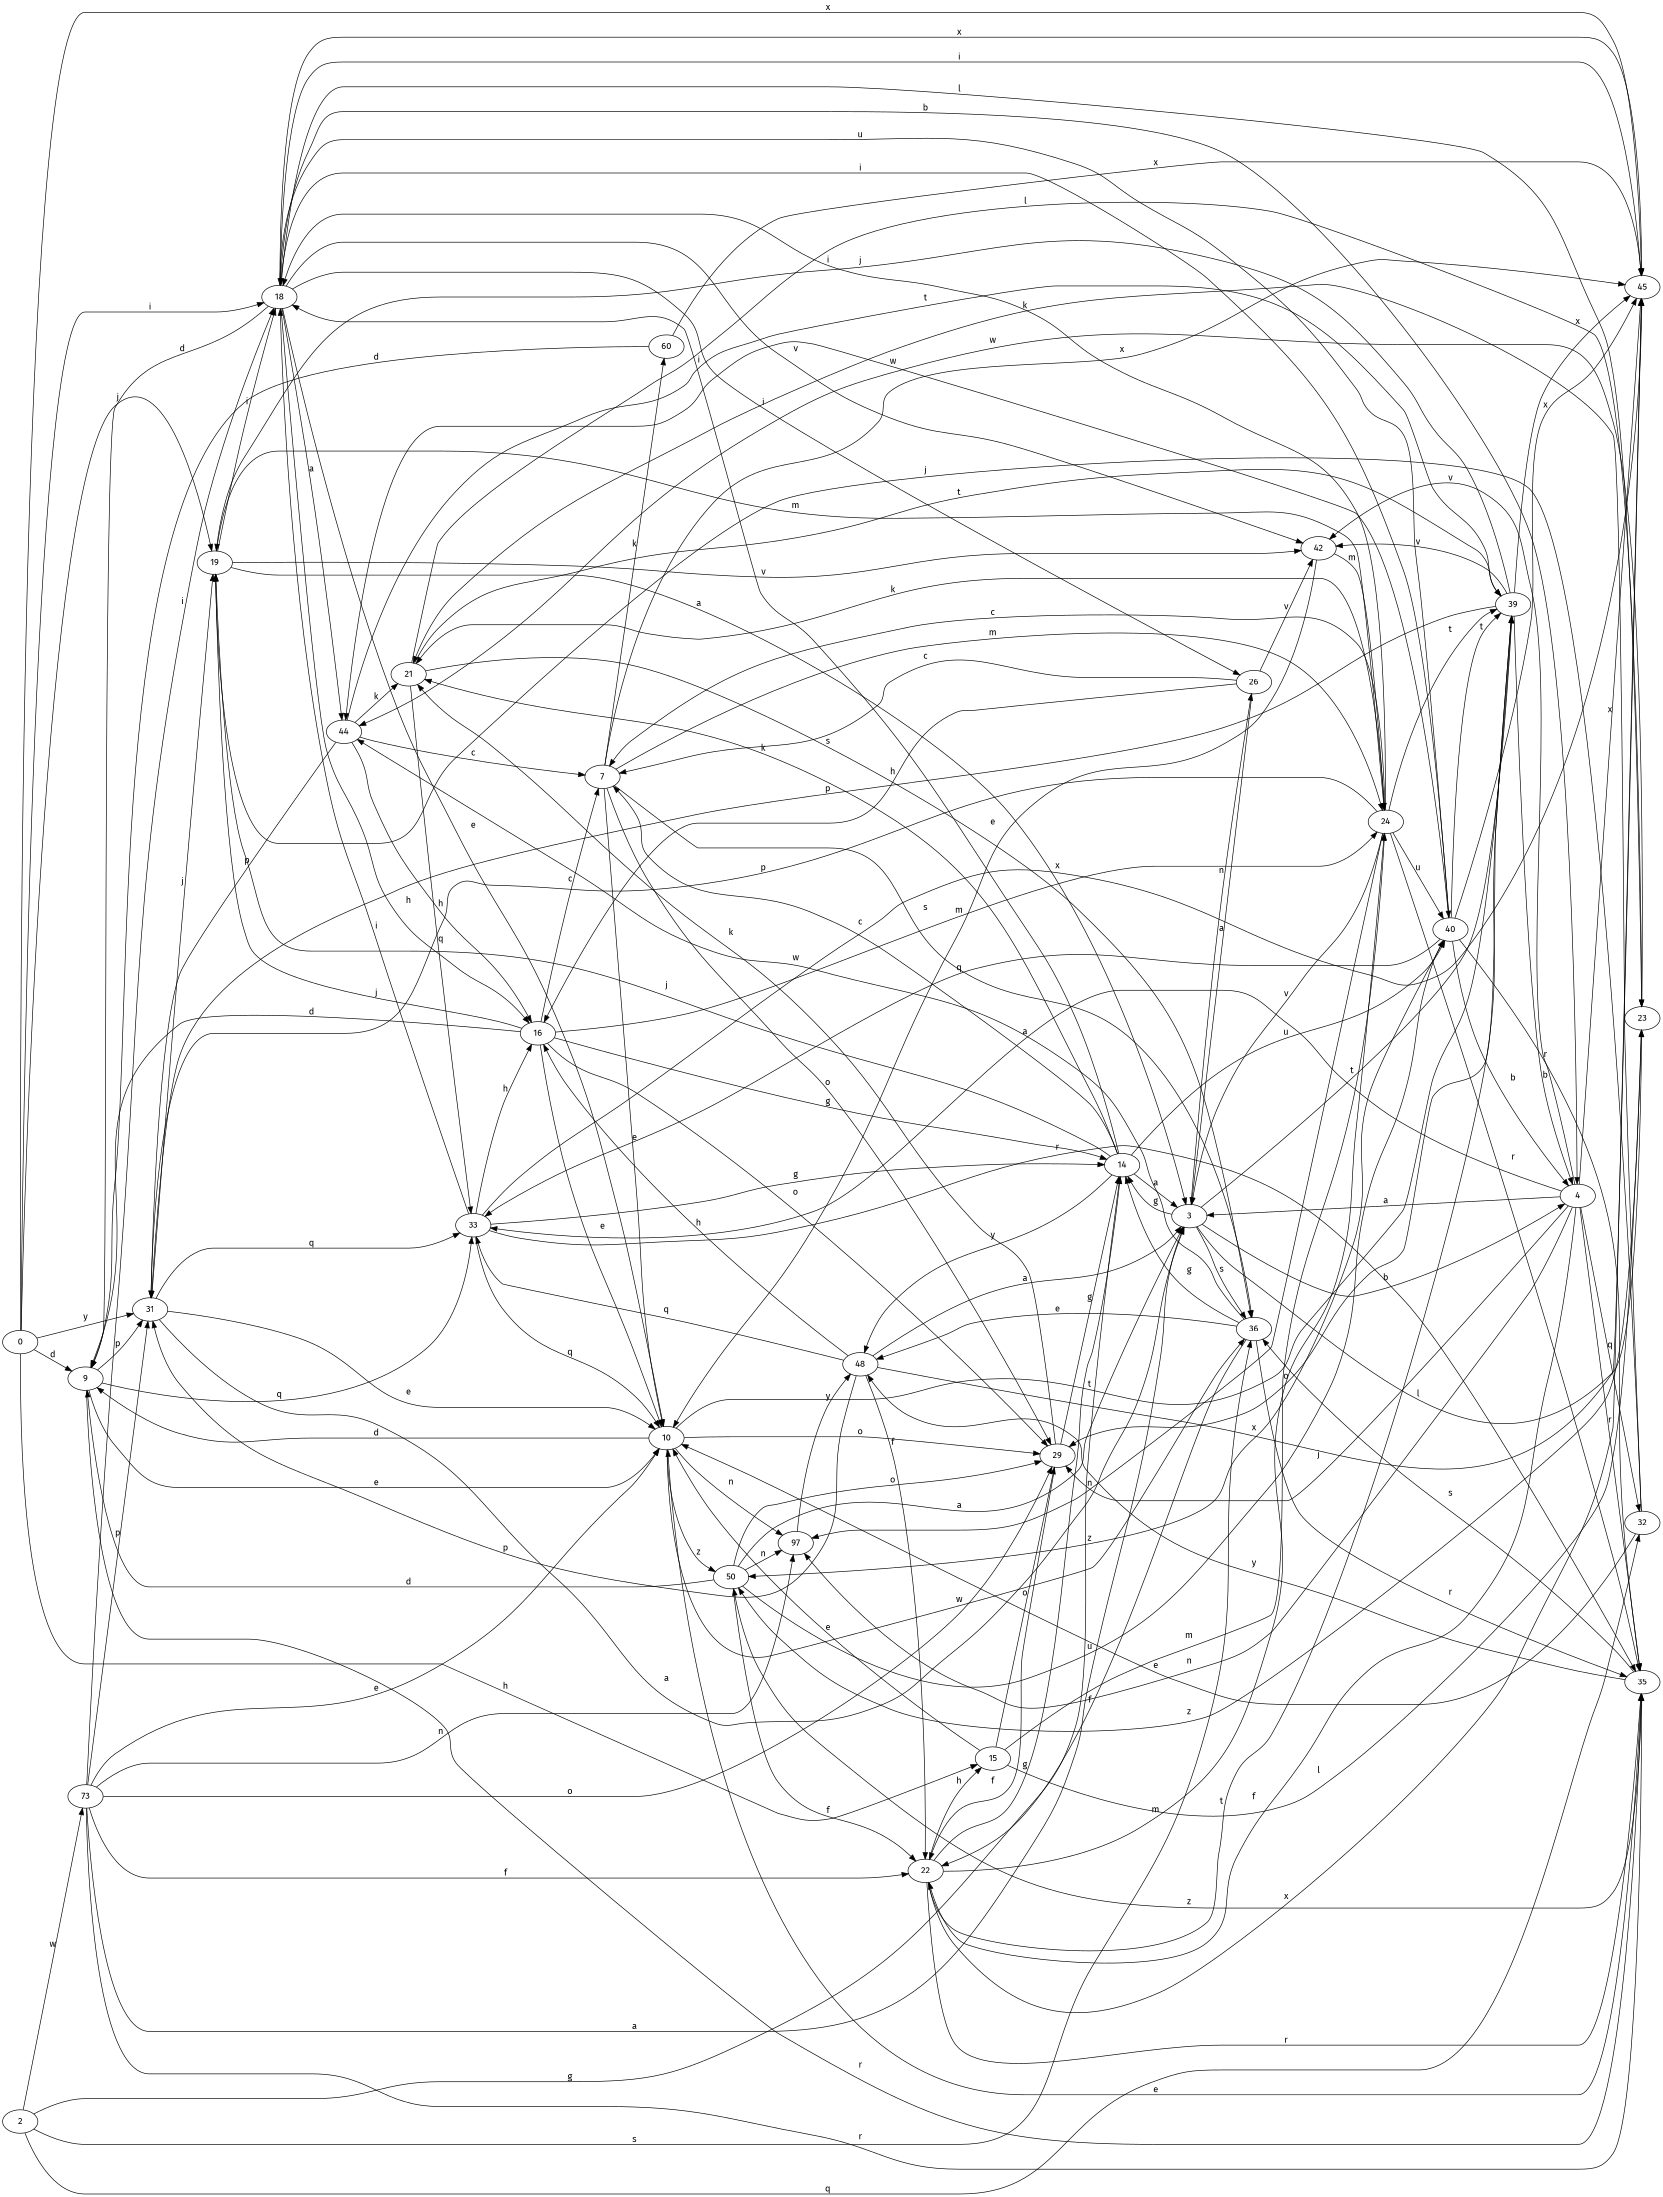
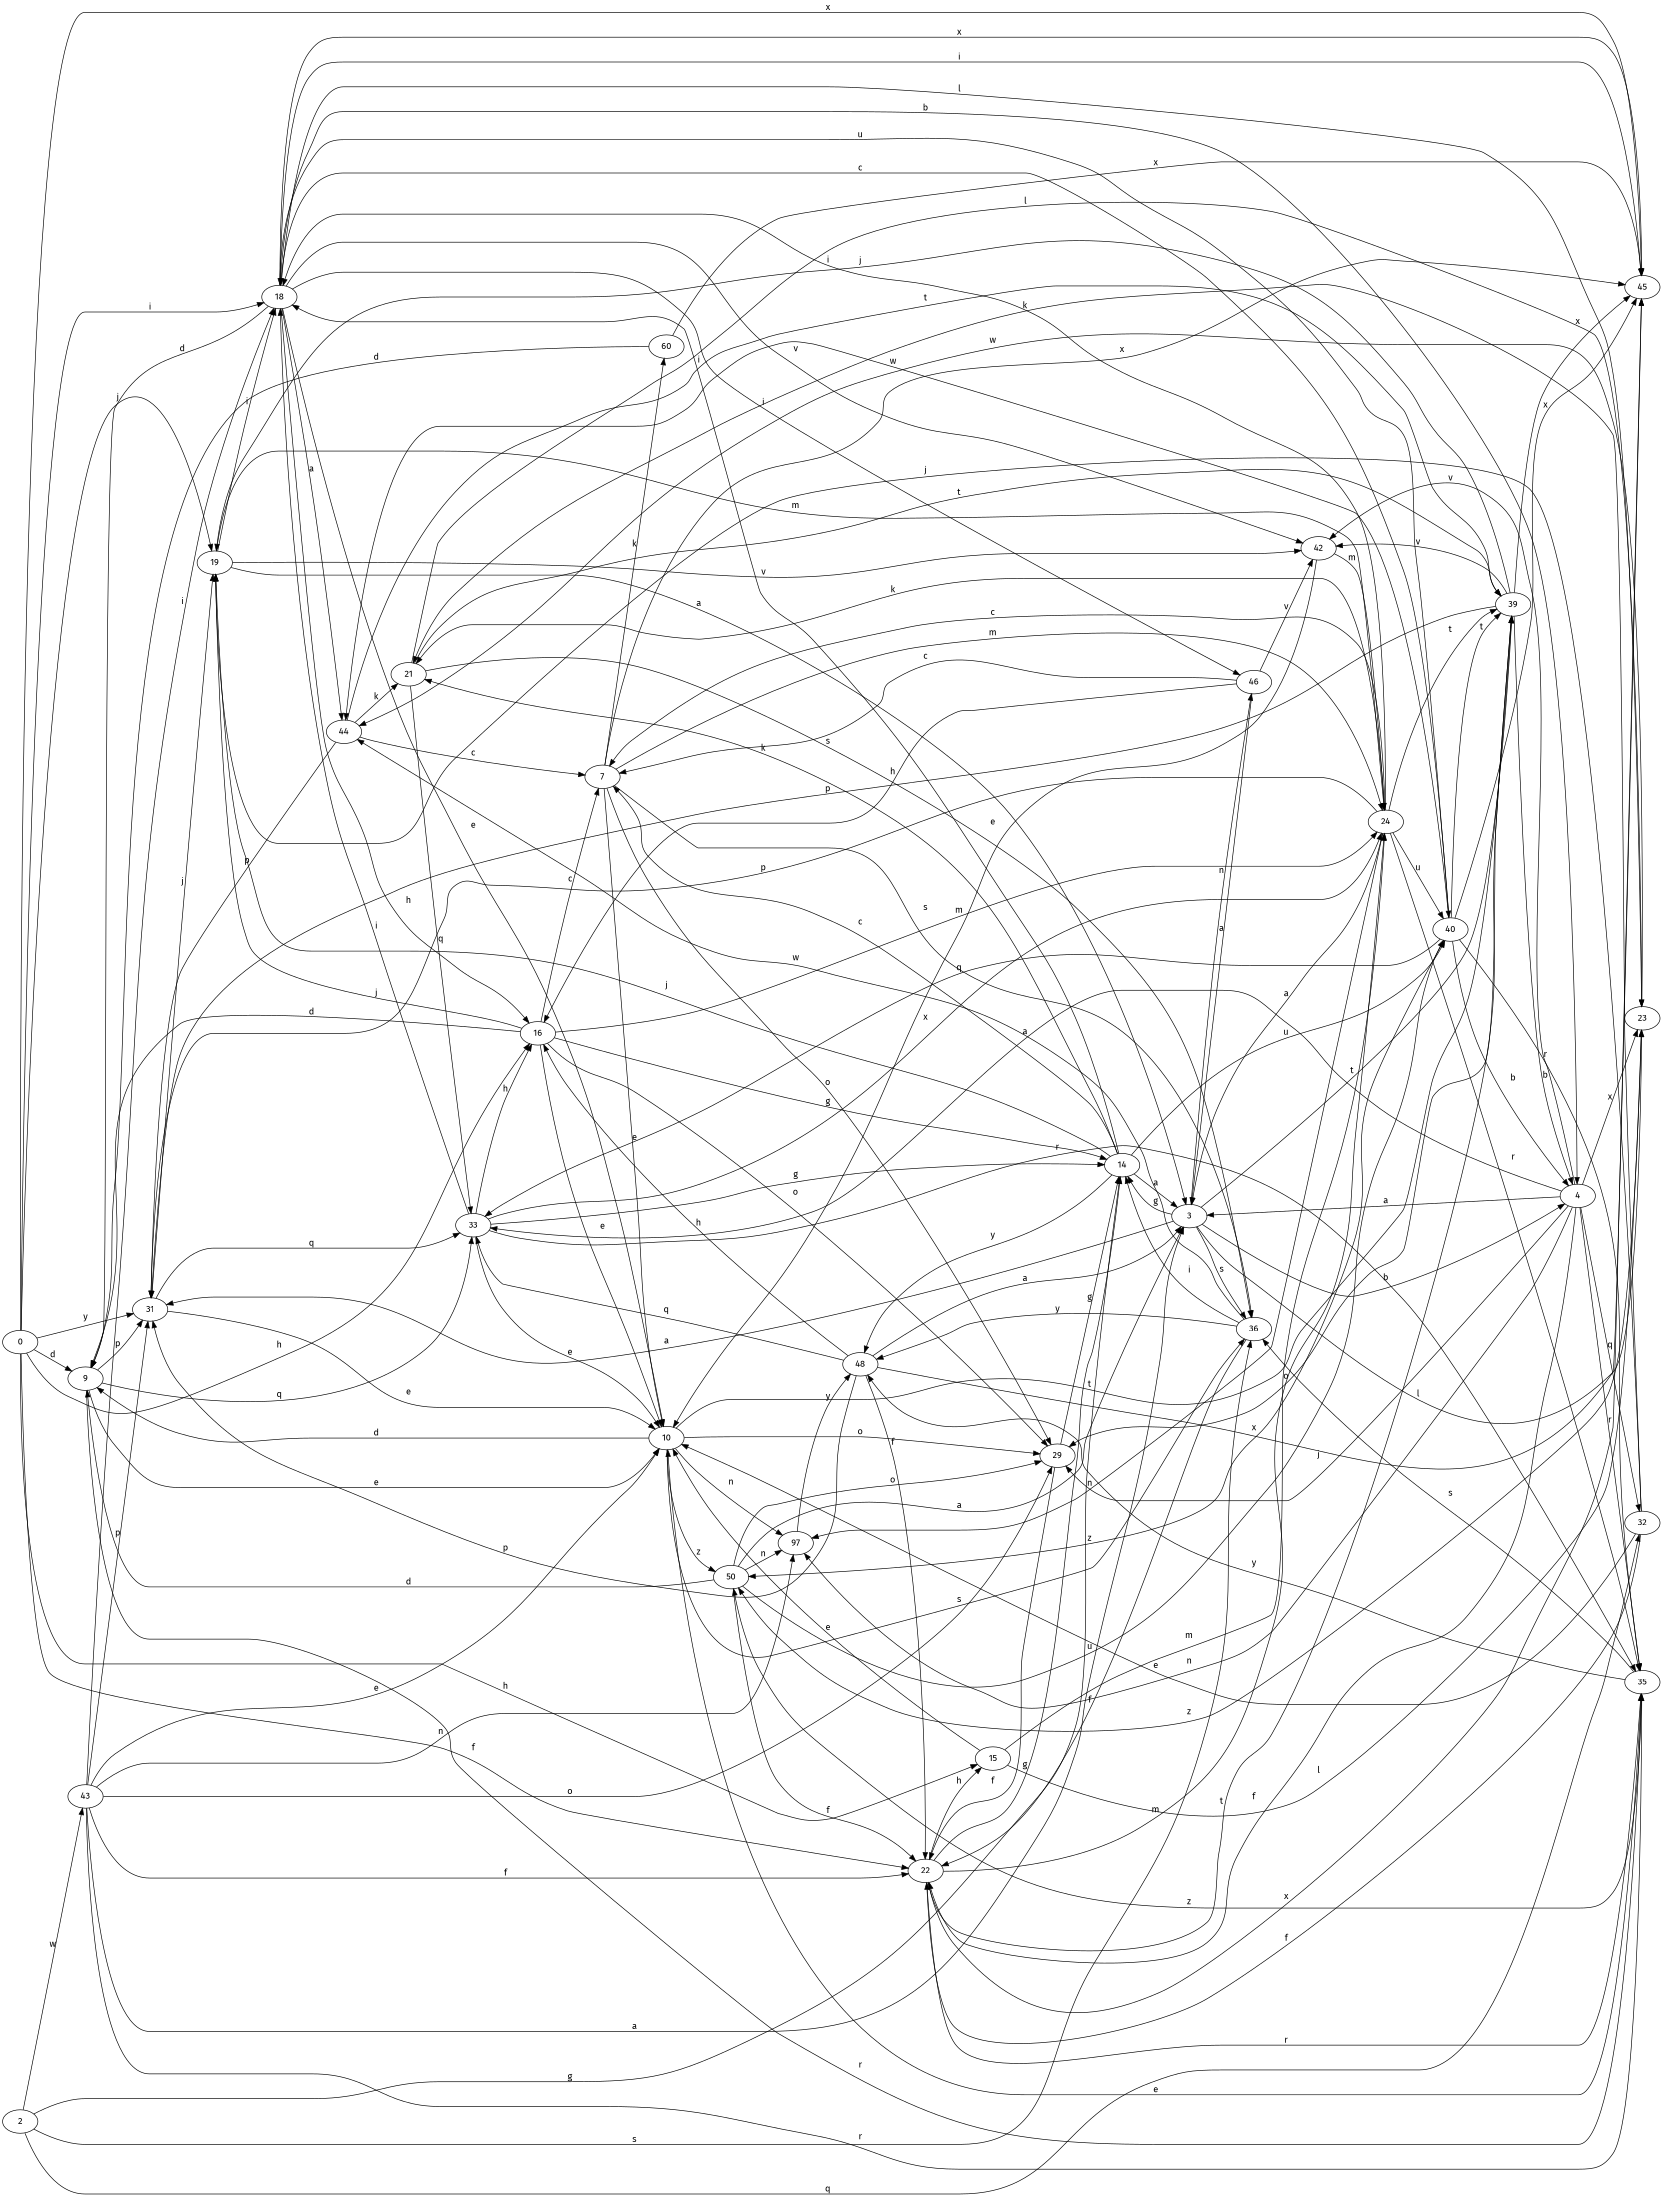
edge "40" -> "18": label "i" -> "c"
node "26": label "26" -> "46"
edge "4" -> "45": now "4" -> "23"
edge "44" -> "16": now "0" -> "16"
edge "33" -> "45": now "33" -> "24"
edge "24" -> "3": label "v" -> "a"
edge "29" -> "21": removed, label "k"
edge "36" -> "14": label "g" -> "i"
edge "36" -> "48": label "e" -> "y"
edge "33" -> "10": label "q" -> "e"
edge "36" -> "35": removed, label "r"
edge "10" -> "36": label "w" -> "s"
edge "15" -> "29": removed, label "o"
edge "31" -> "3": reversed
edge "0" -> "22": added, label "f"
node "73": label "73" -> "43"
edge "32" -> "22": added, label "f"
